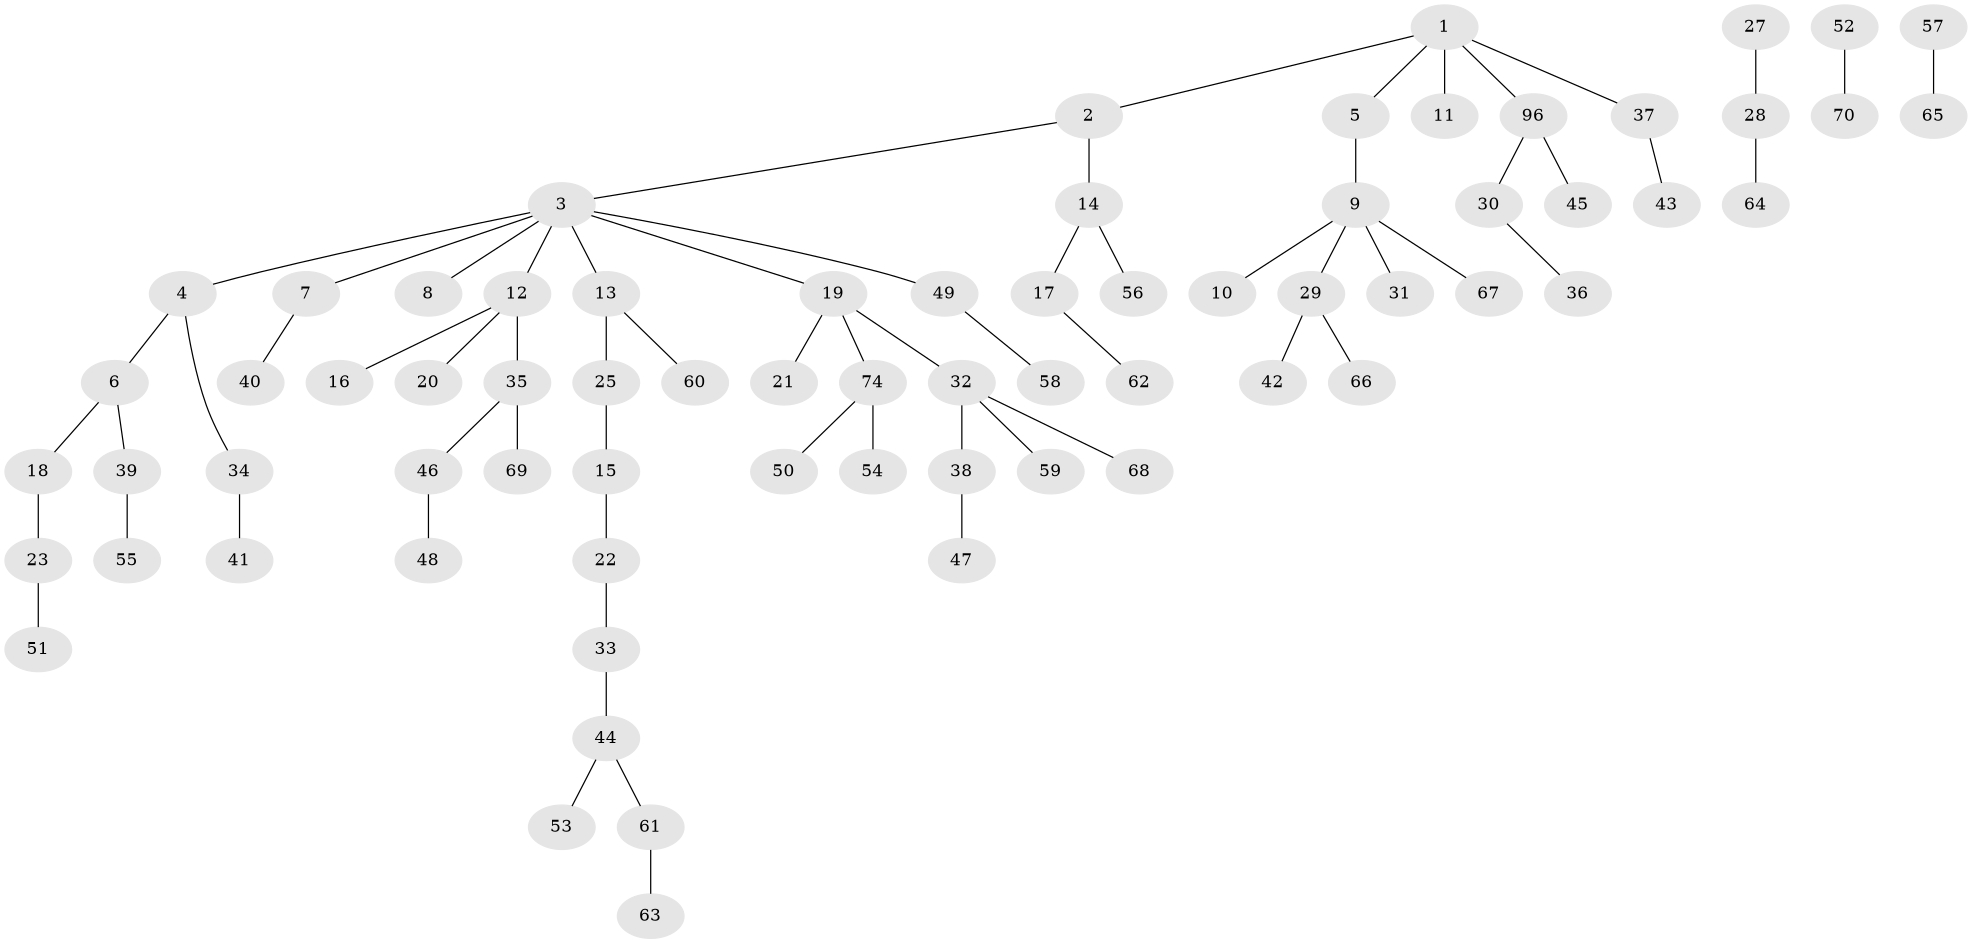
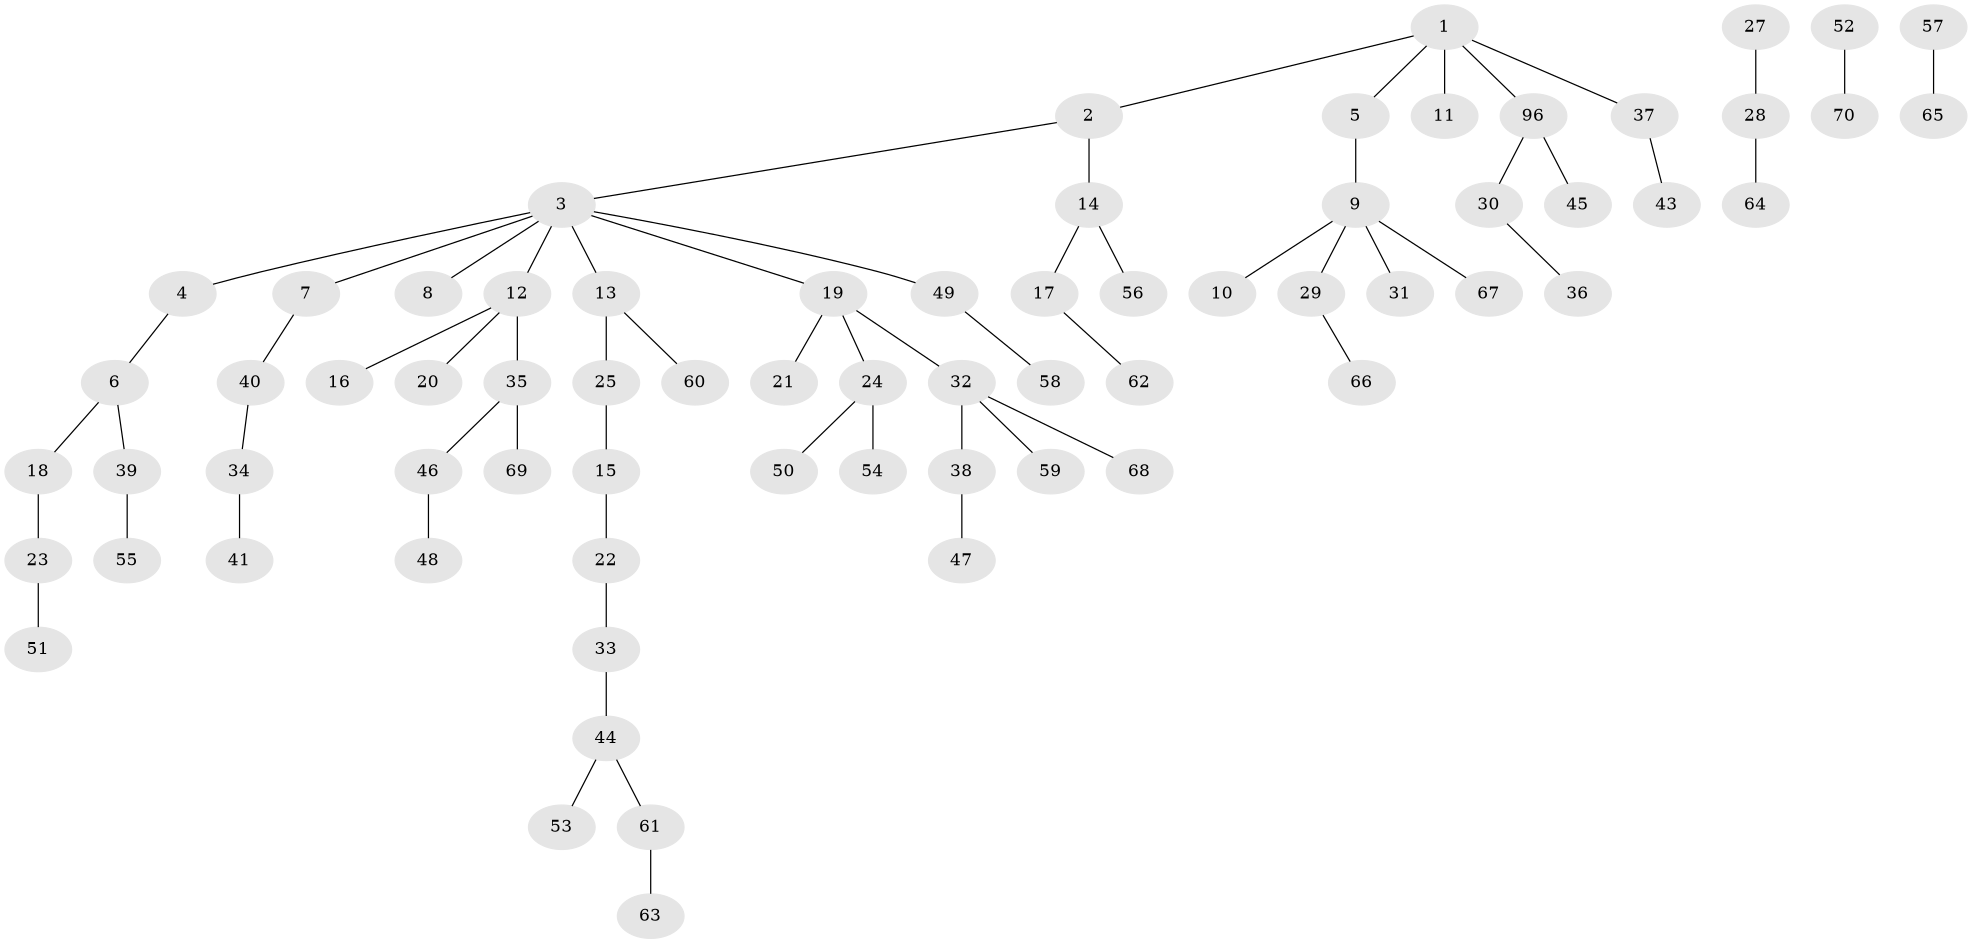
node "74": label "74" -> "24"
node "42": removed
edge "4" -- "34": now "40" -- "34"
